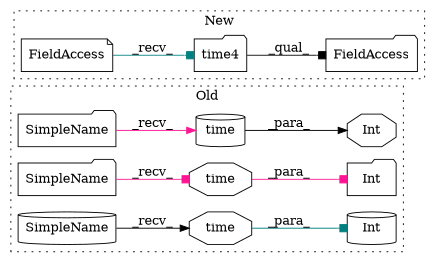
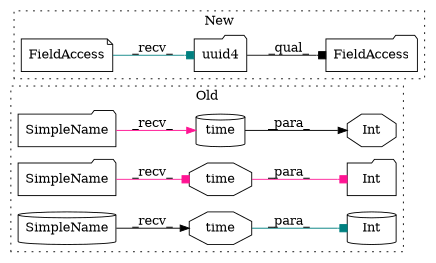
node "time4": label "time4" -> "uuid4"
